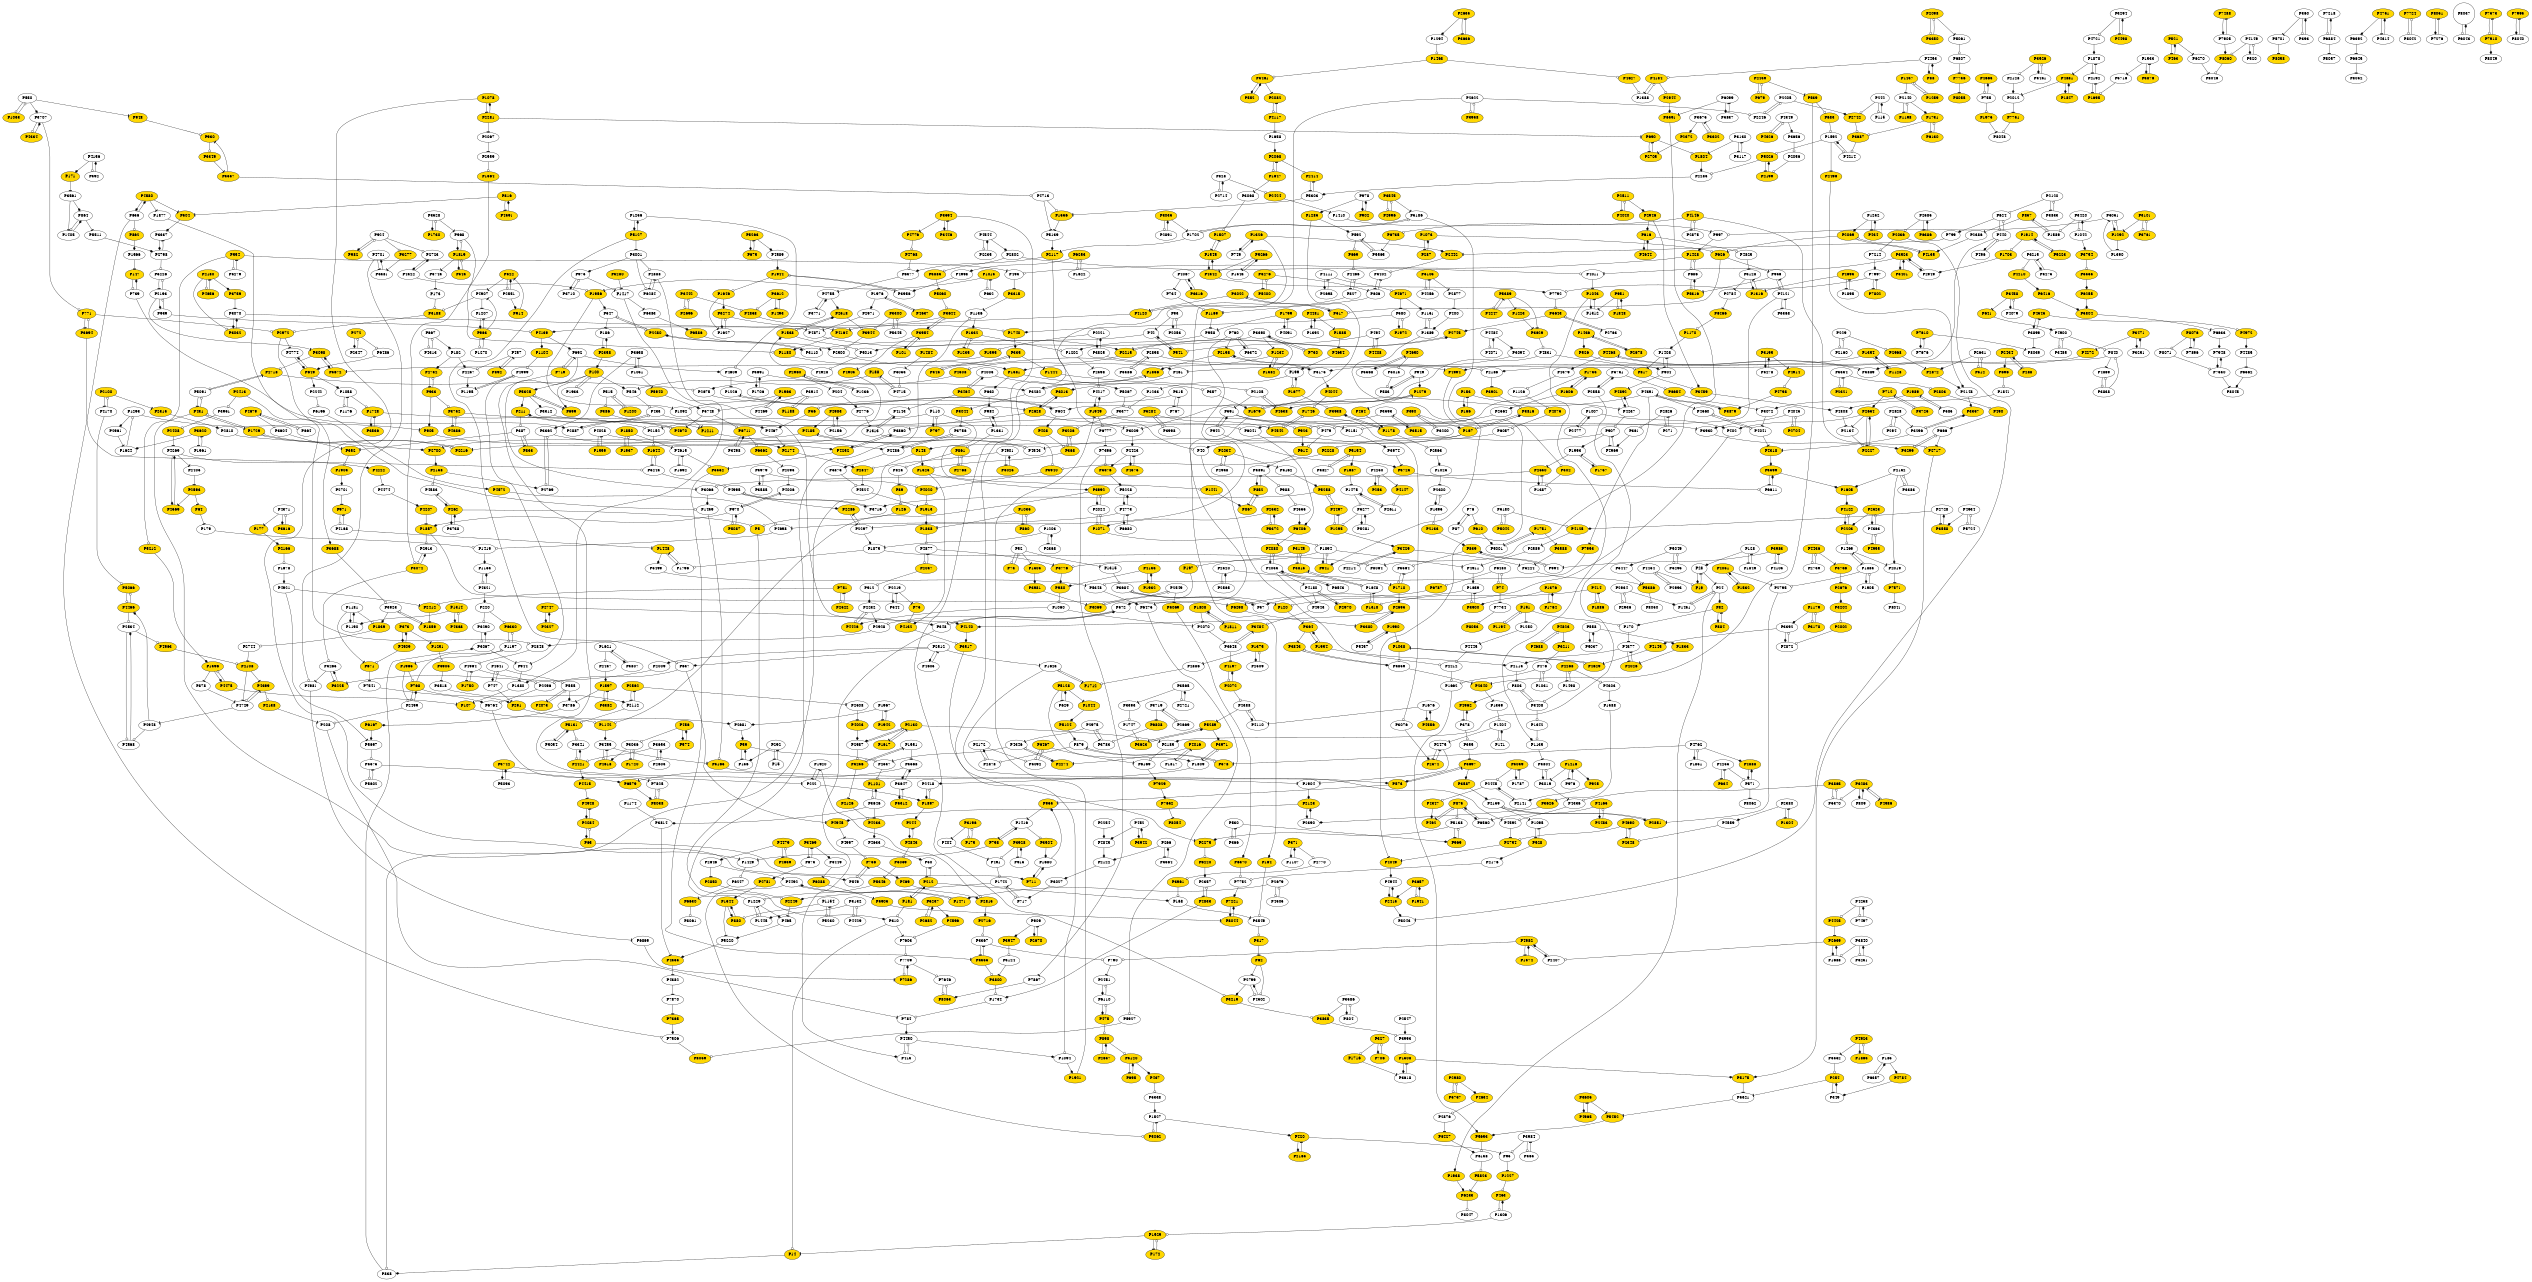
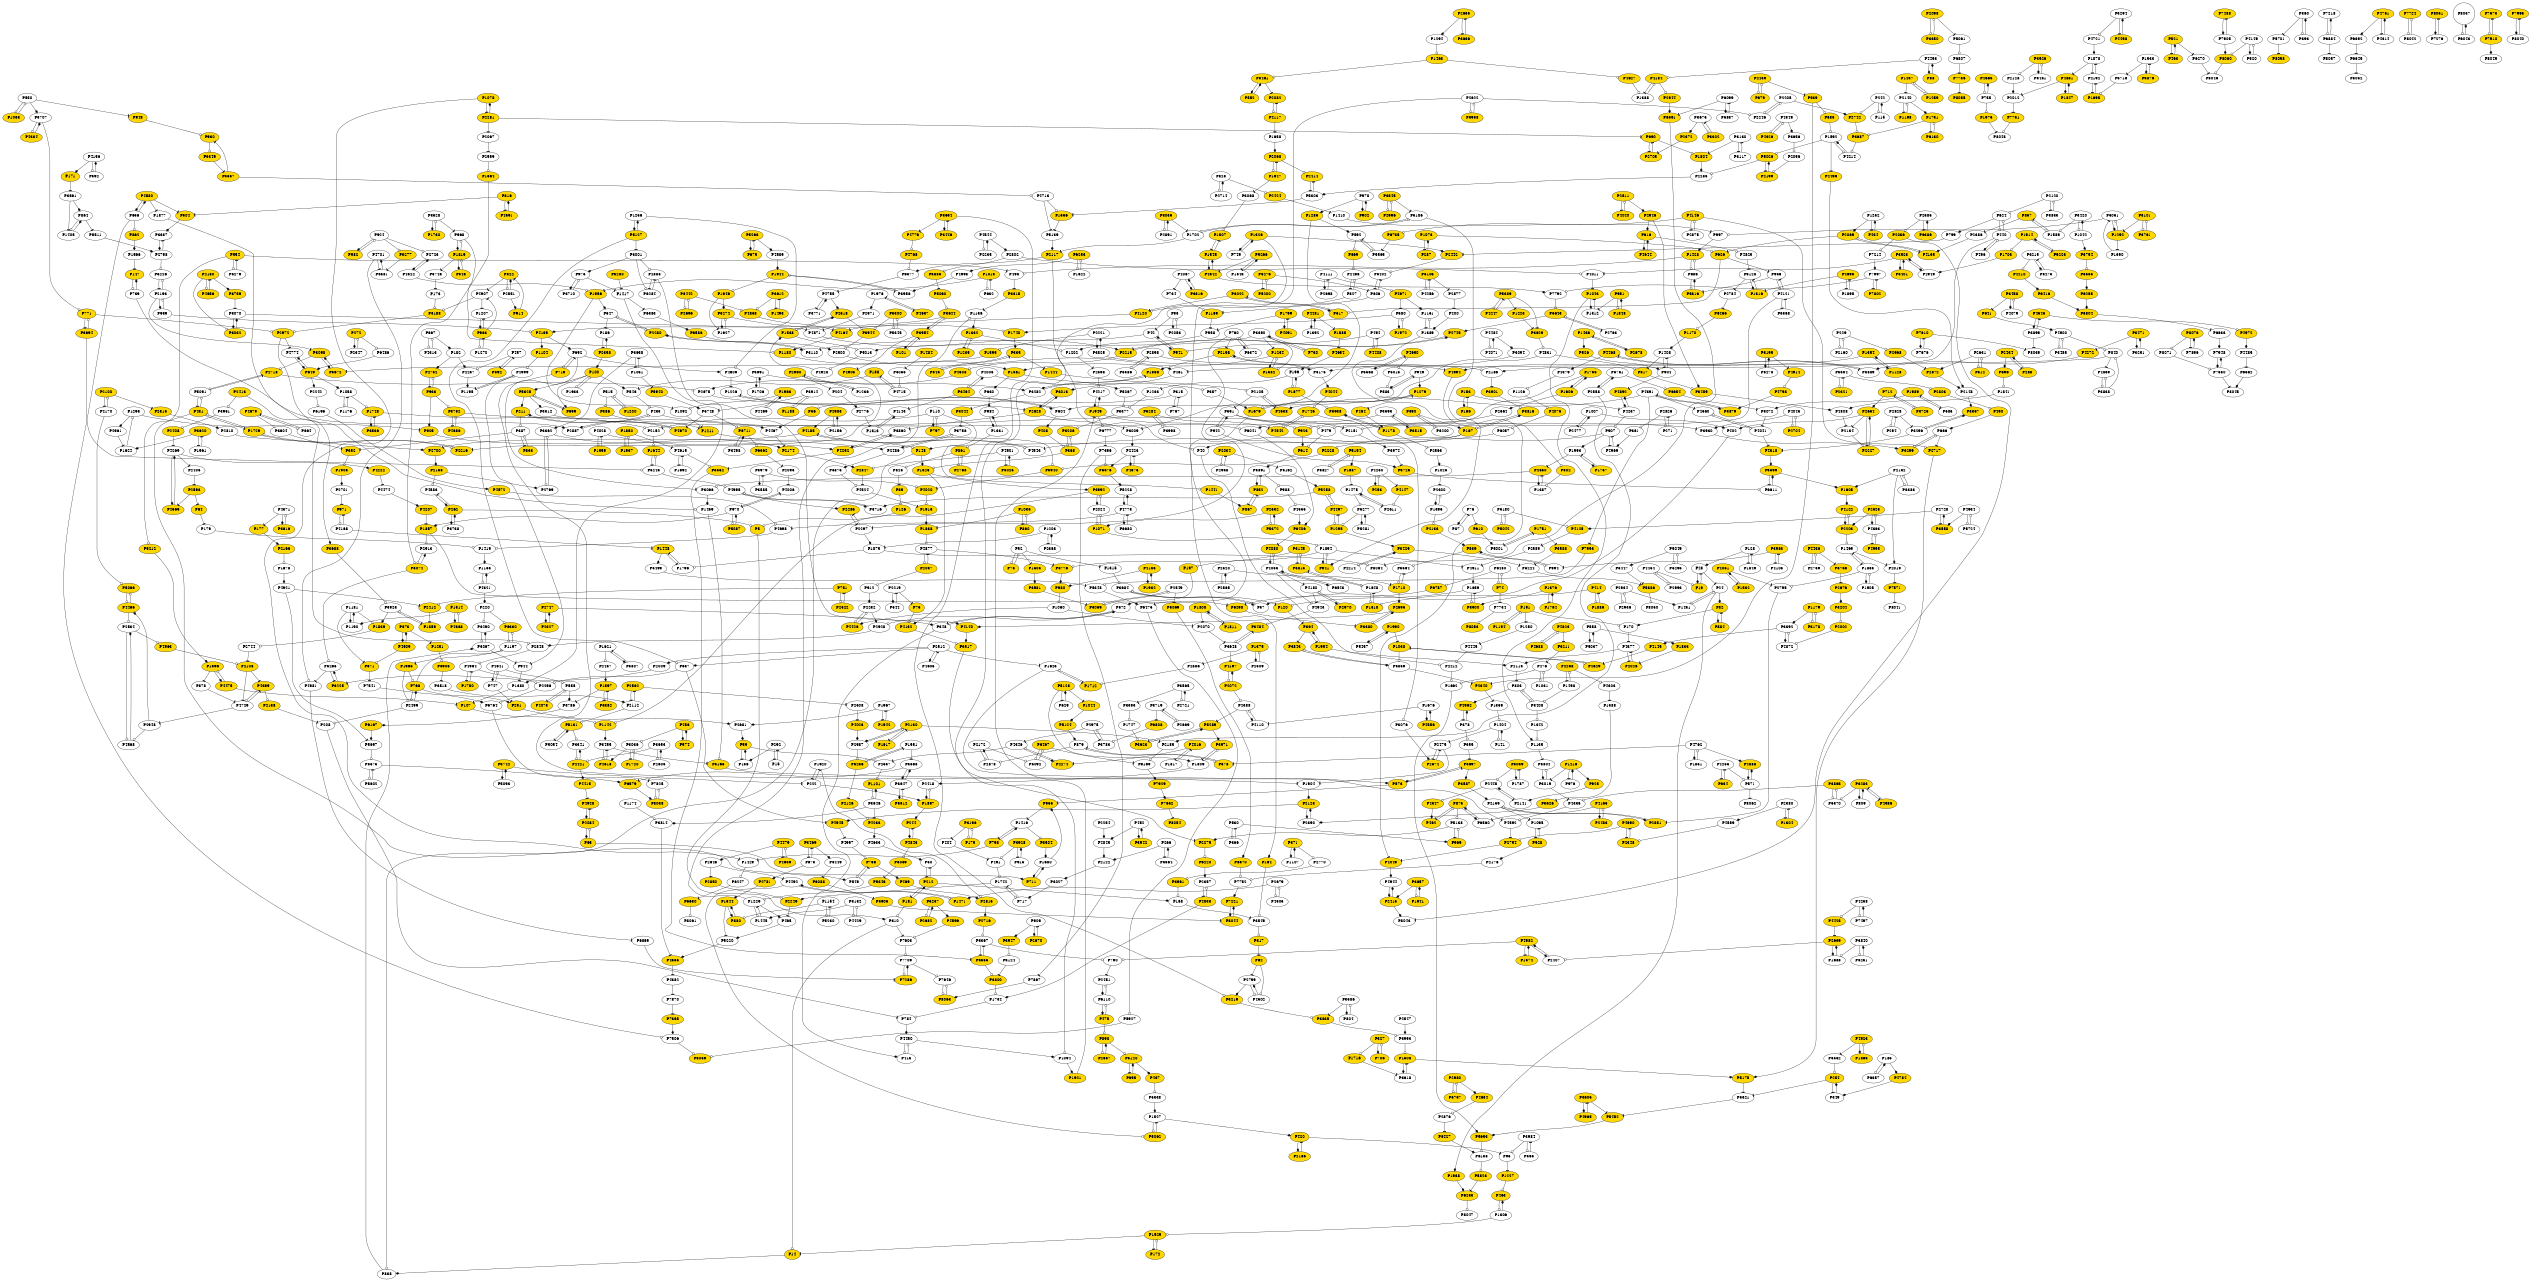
node "P4091": fillcolor white -> gold
